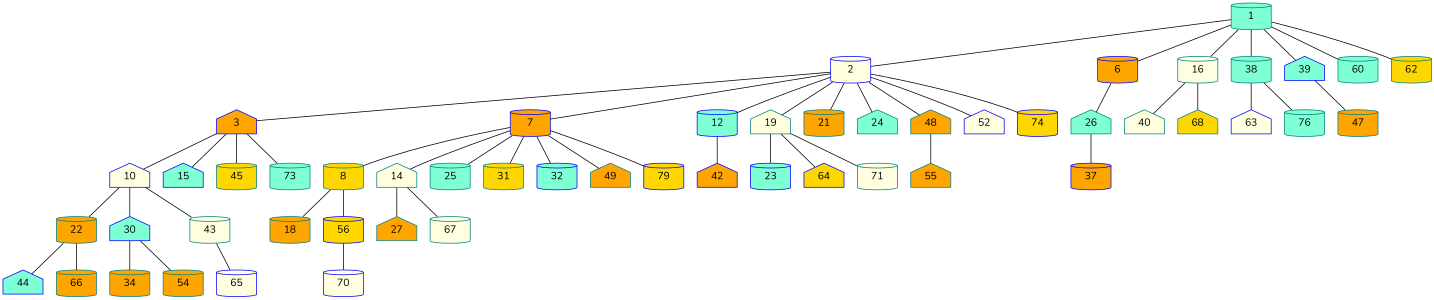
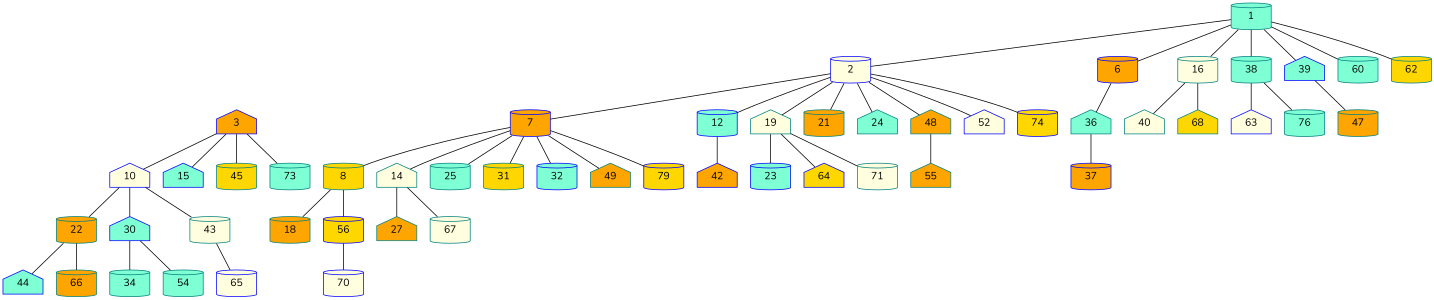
edge "2" -- "3": removed
node "26": label "26" -> "36"
node "34": fillcolor orange -> aquamarine
node "54": fillcolor orange -> aquamarine
